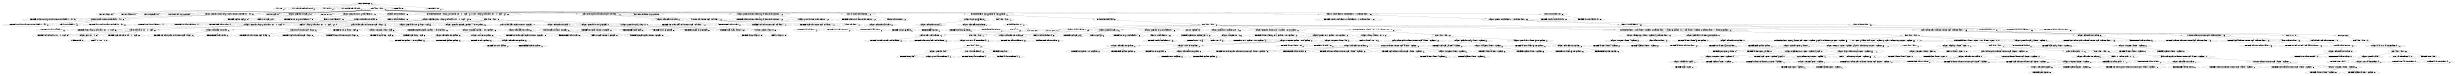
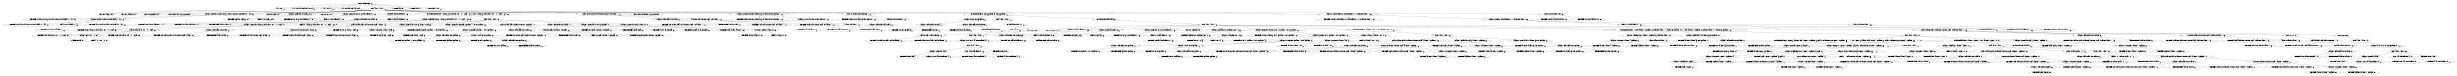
node "(MODIFIER,VIRTUAL)": added
